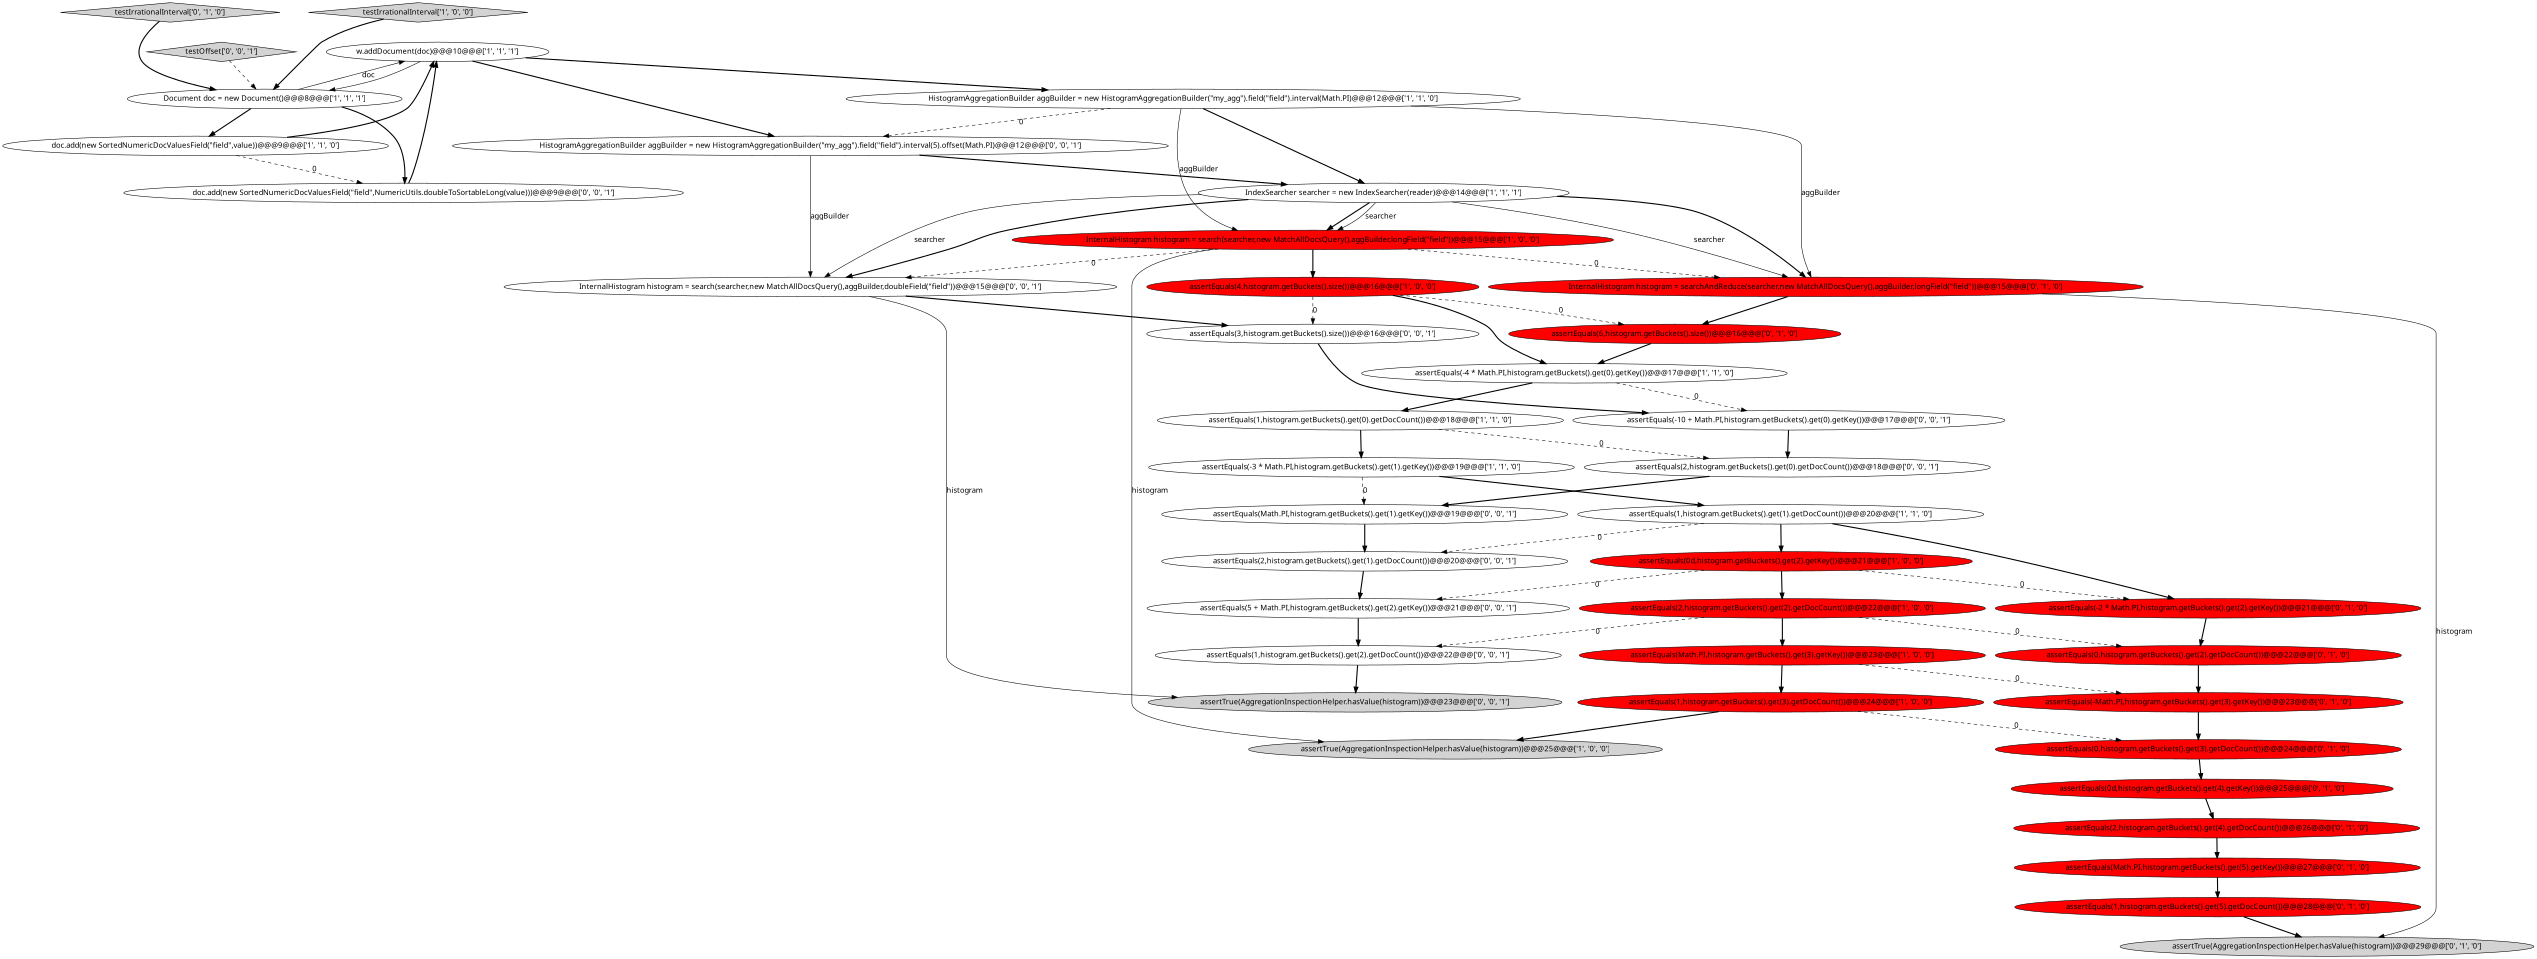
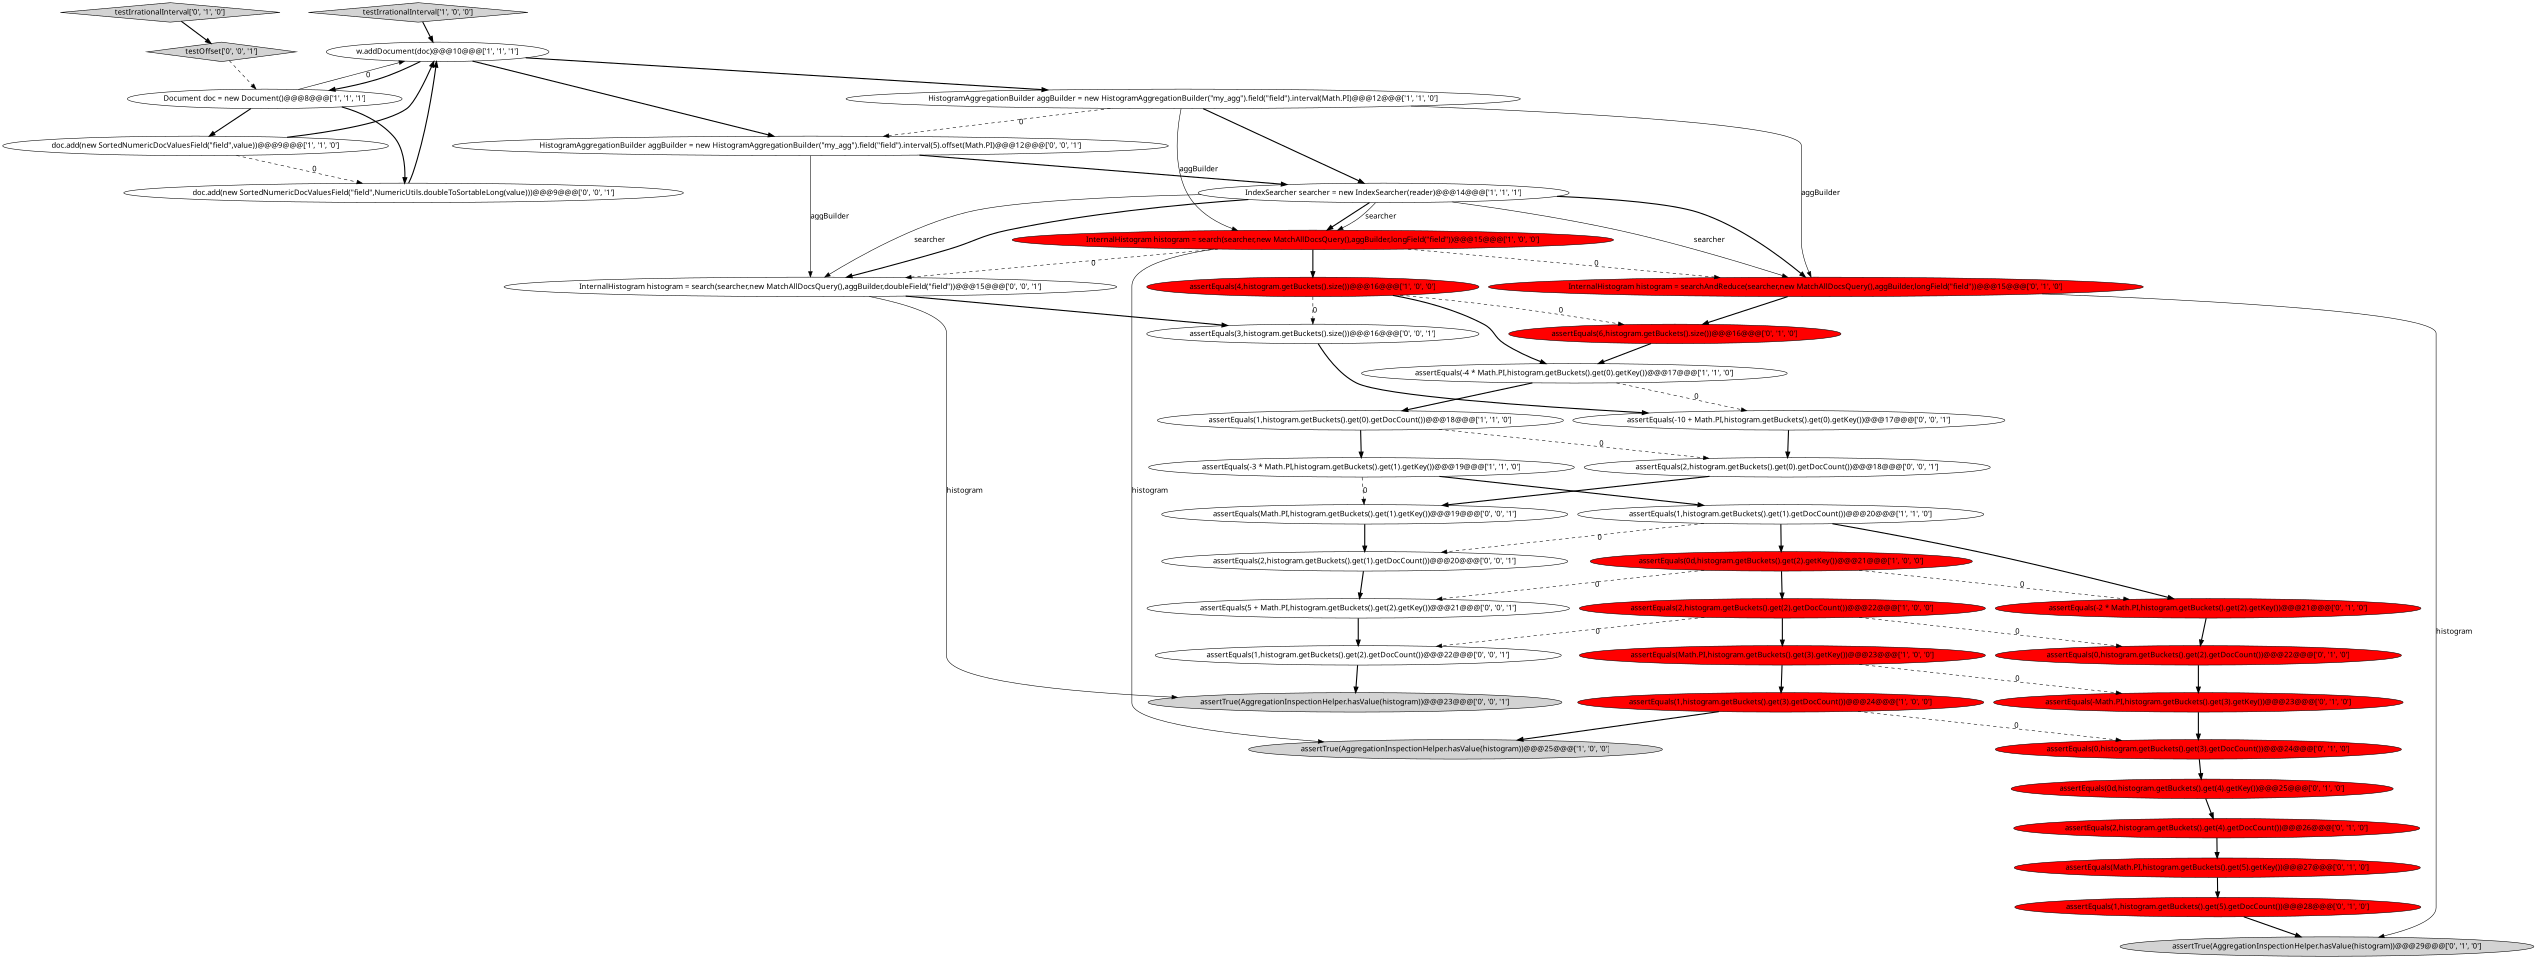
edge "testIrrationalInterval['1', '0', '0']" -> "Document doc = new Document()@@@8@@@['1', '1', '1']": now "testIrrationalInterval['1', '0', '0']" -> "w.addDocument(doc)@@@10@@@['1', '1', '1']"
edge "testIrrationalInterval['0', '1', '0']" -> "Document doc = new Document()@@@8@@@['1', '1', '1']": now "testIrrationalInterval['0', '1', '0']" -> "testOffset['0', '0', '1']"
edge "Document doc = new Document()@@@8@@@['1', '1', '1']" -> "w.addDocument(doc)@@@10@@@['1', '1', '1']": label "doc" -> "0"
edge "w.addDocument(doc)@@@10@@@['1', '1', '1']" -> "Document doc = new Document()@@@8@@@['1', '1', '1']": style solid -> bold
